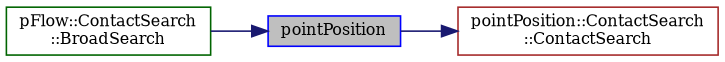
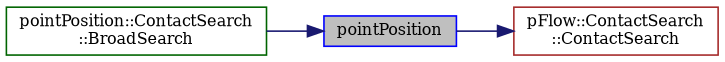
node "pFlow::ContactSearch ::BroadSearch": label "pFlow::ContactSearch ::BroadSearch" -> "pointPosition::ContactSearch ::BroadSearch"
node "pointPosition::ContactSearch ::ContactSearch": label "pointPosition::ContactSearch ::ContactSearch" -> "pFlow::ContactSearch ::ContactSearch"
